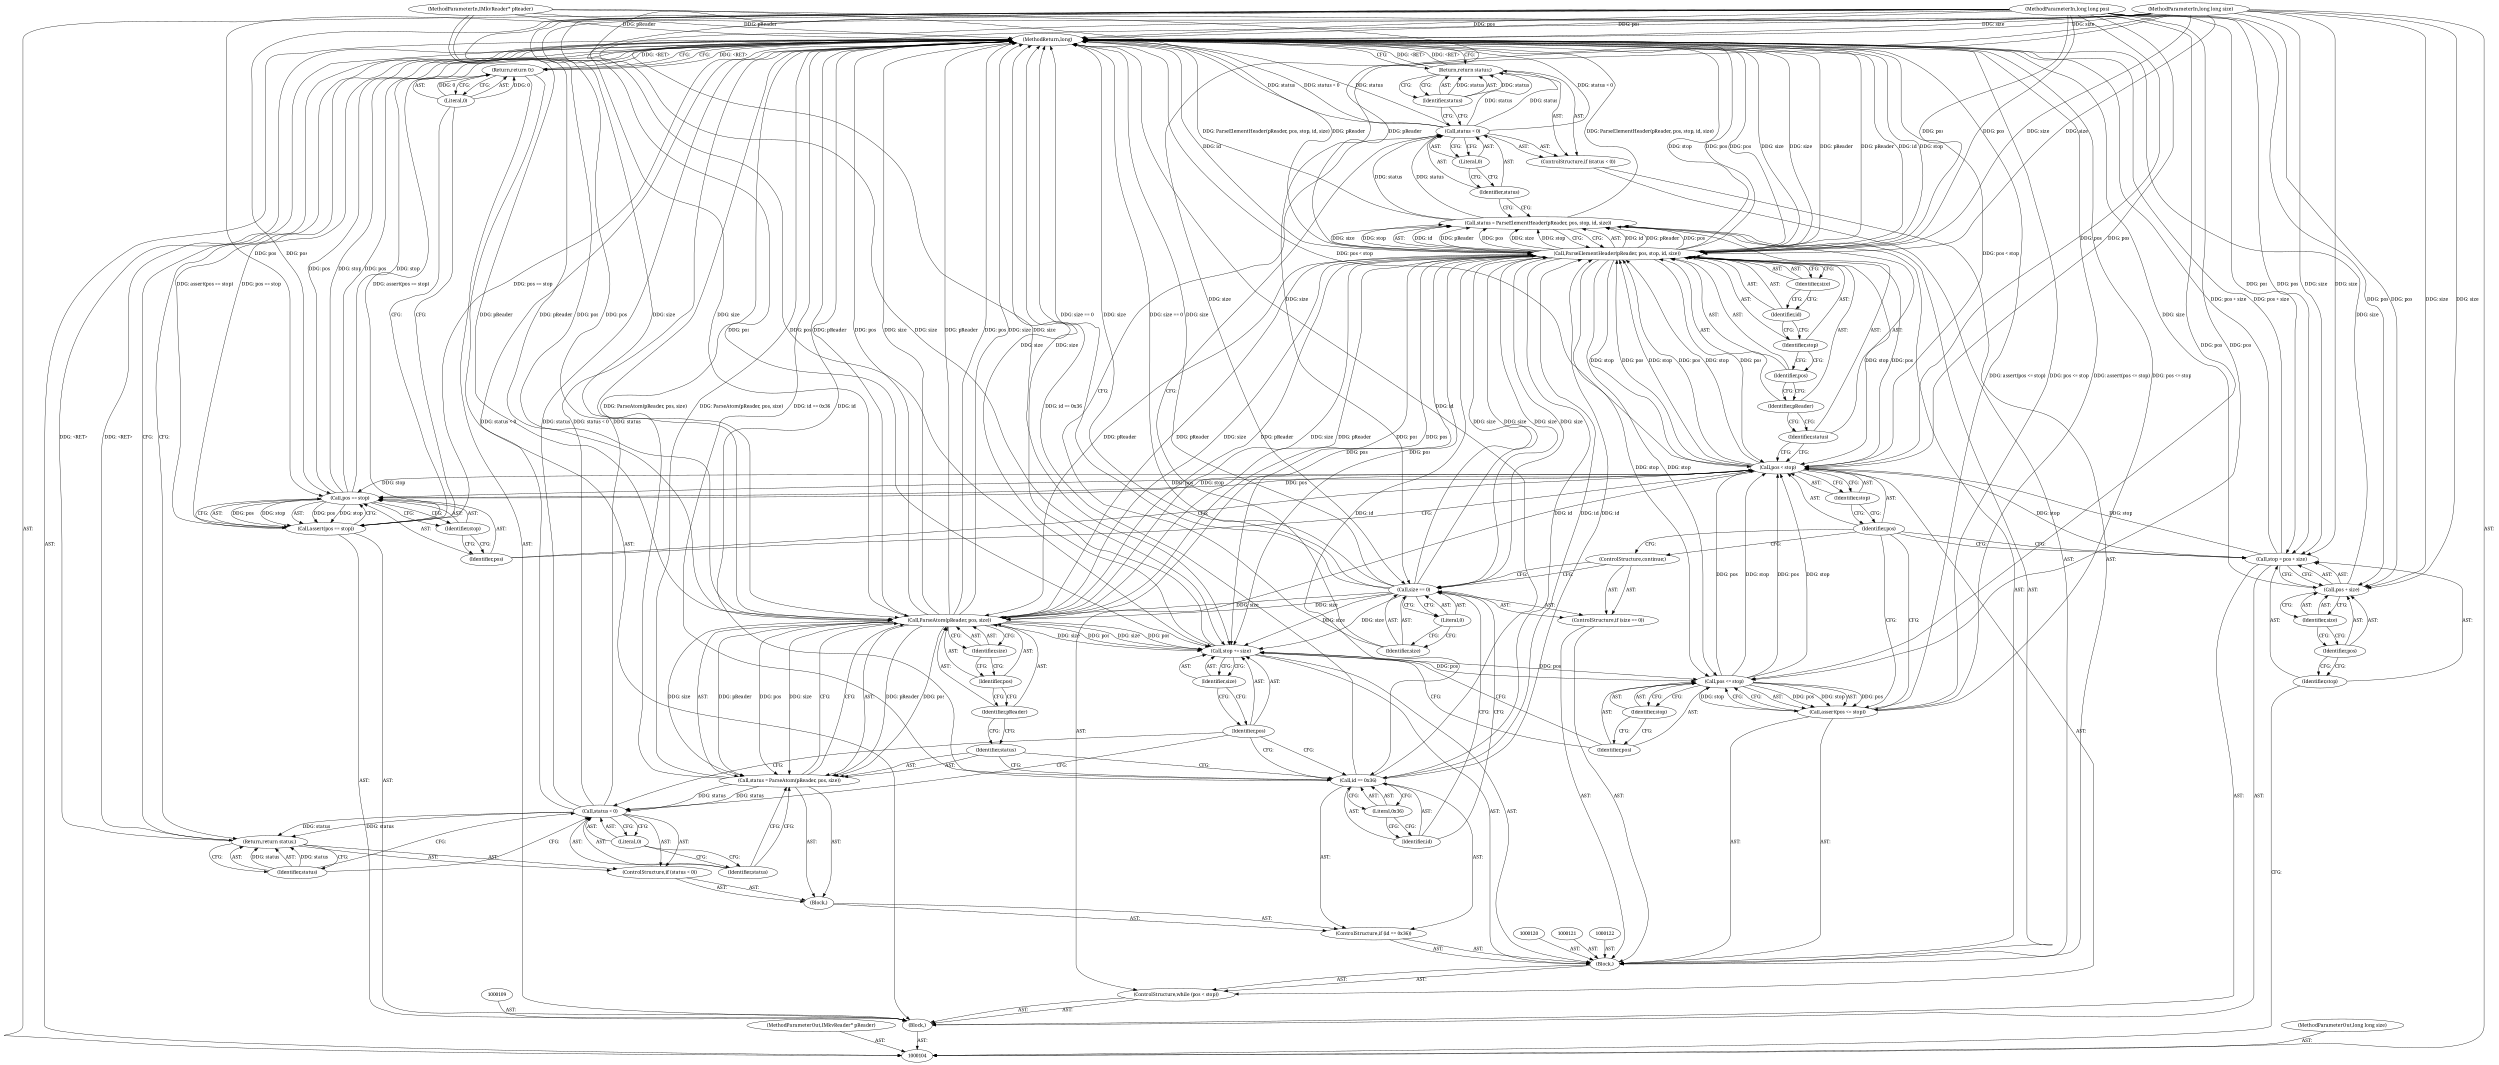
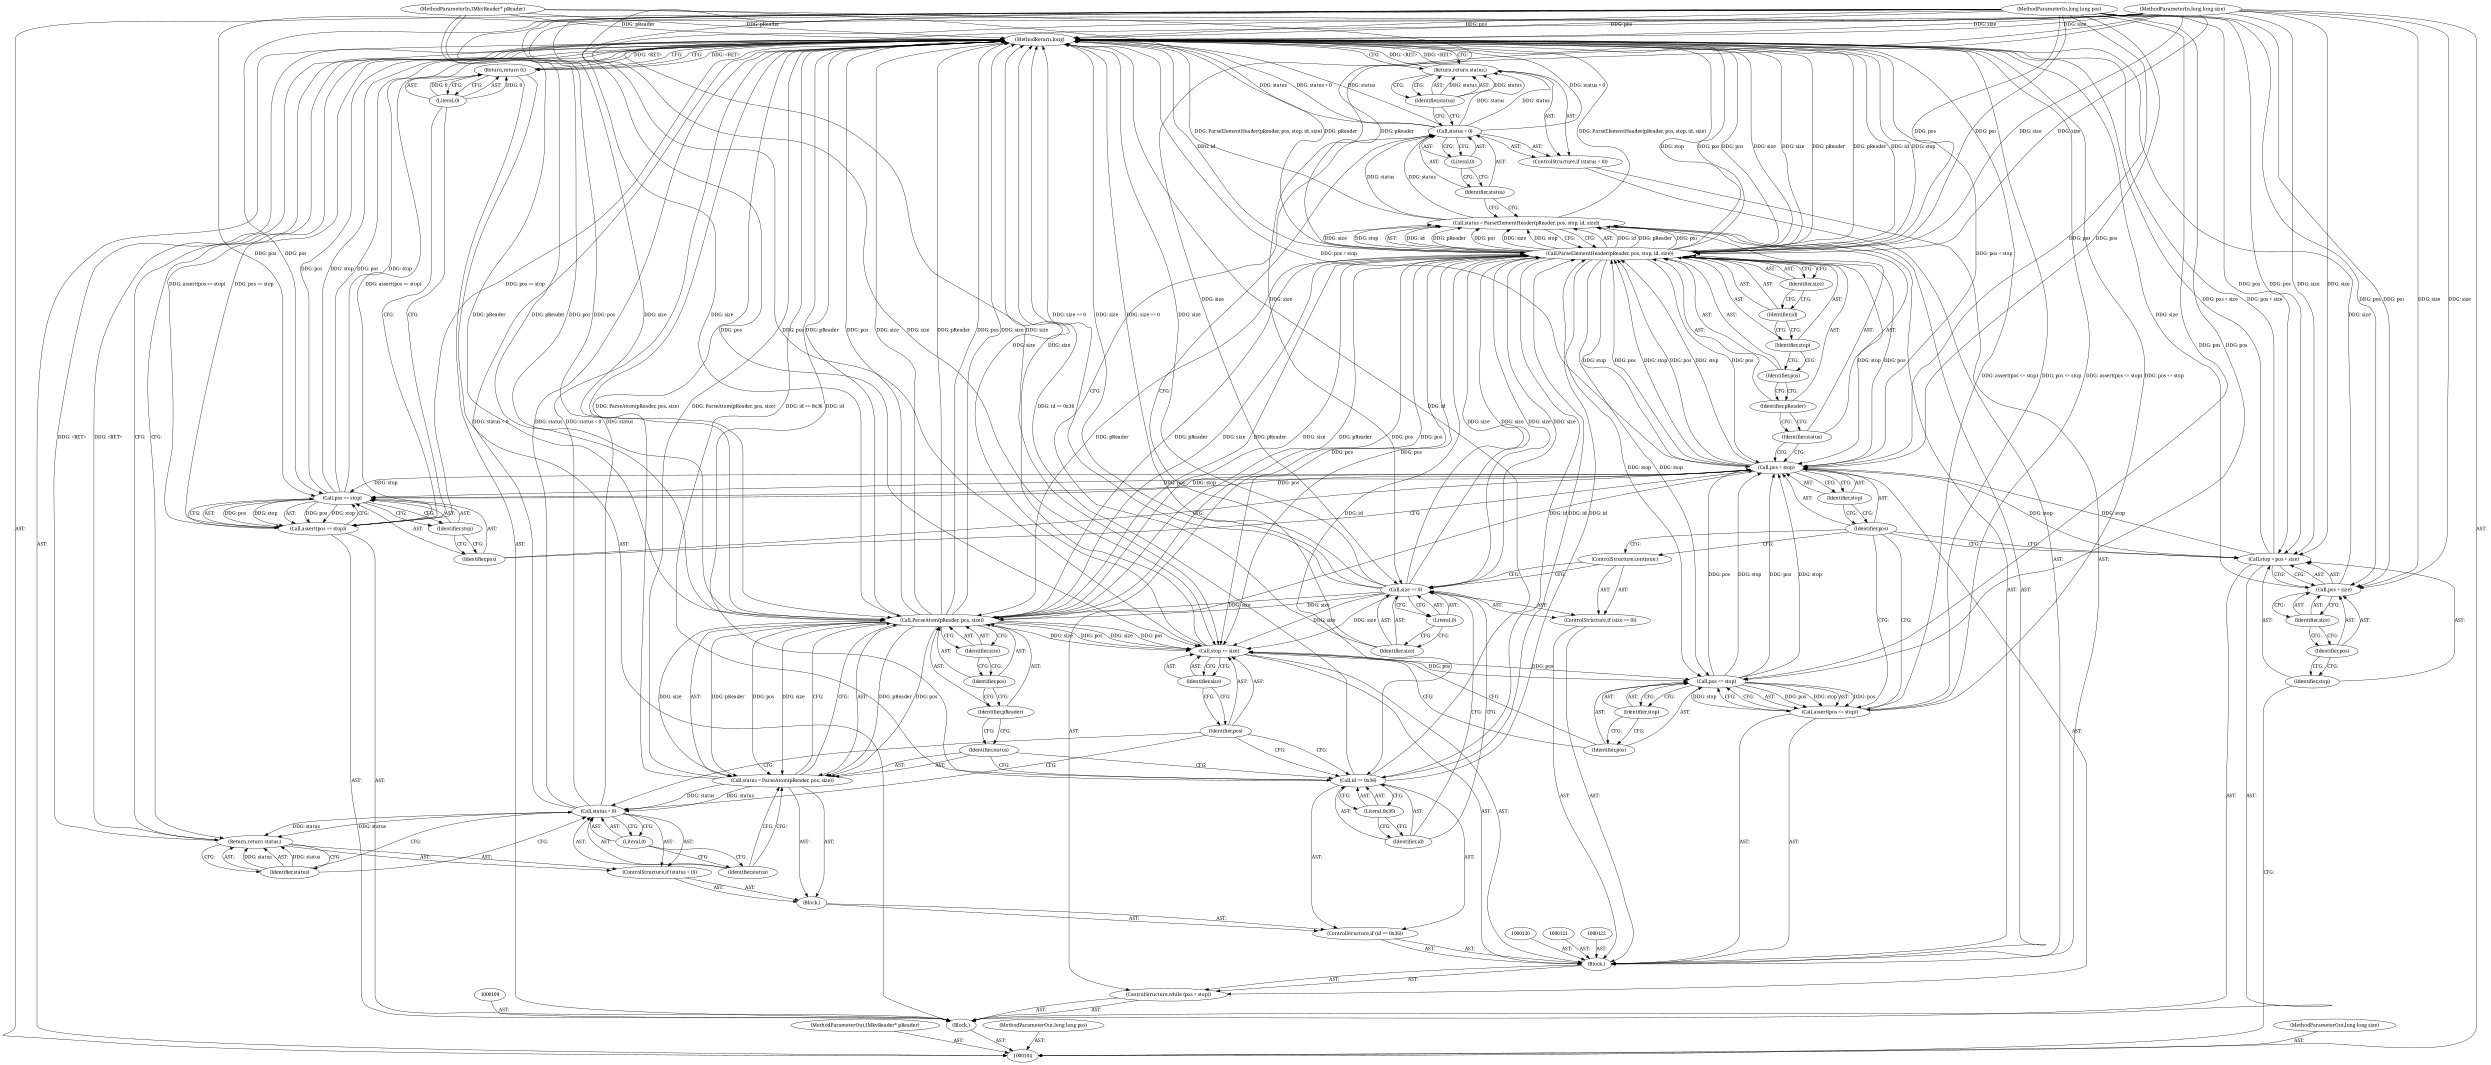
node "(MethodParameterOut,long long pos)": added
